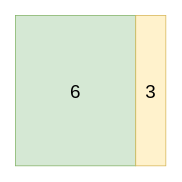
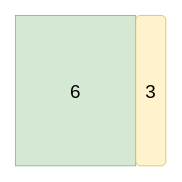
node "3": shape rectangle -> rounded rectangle
